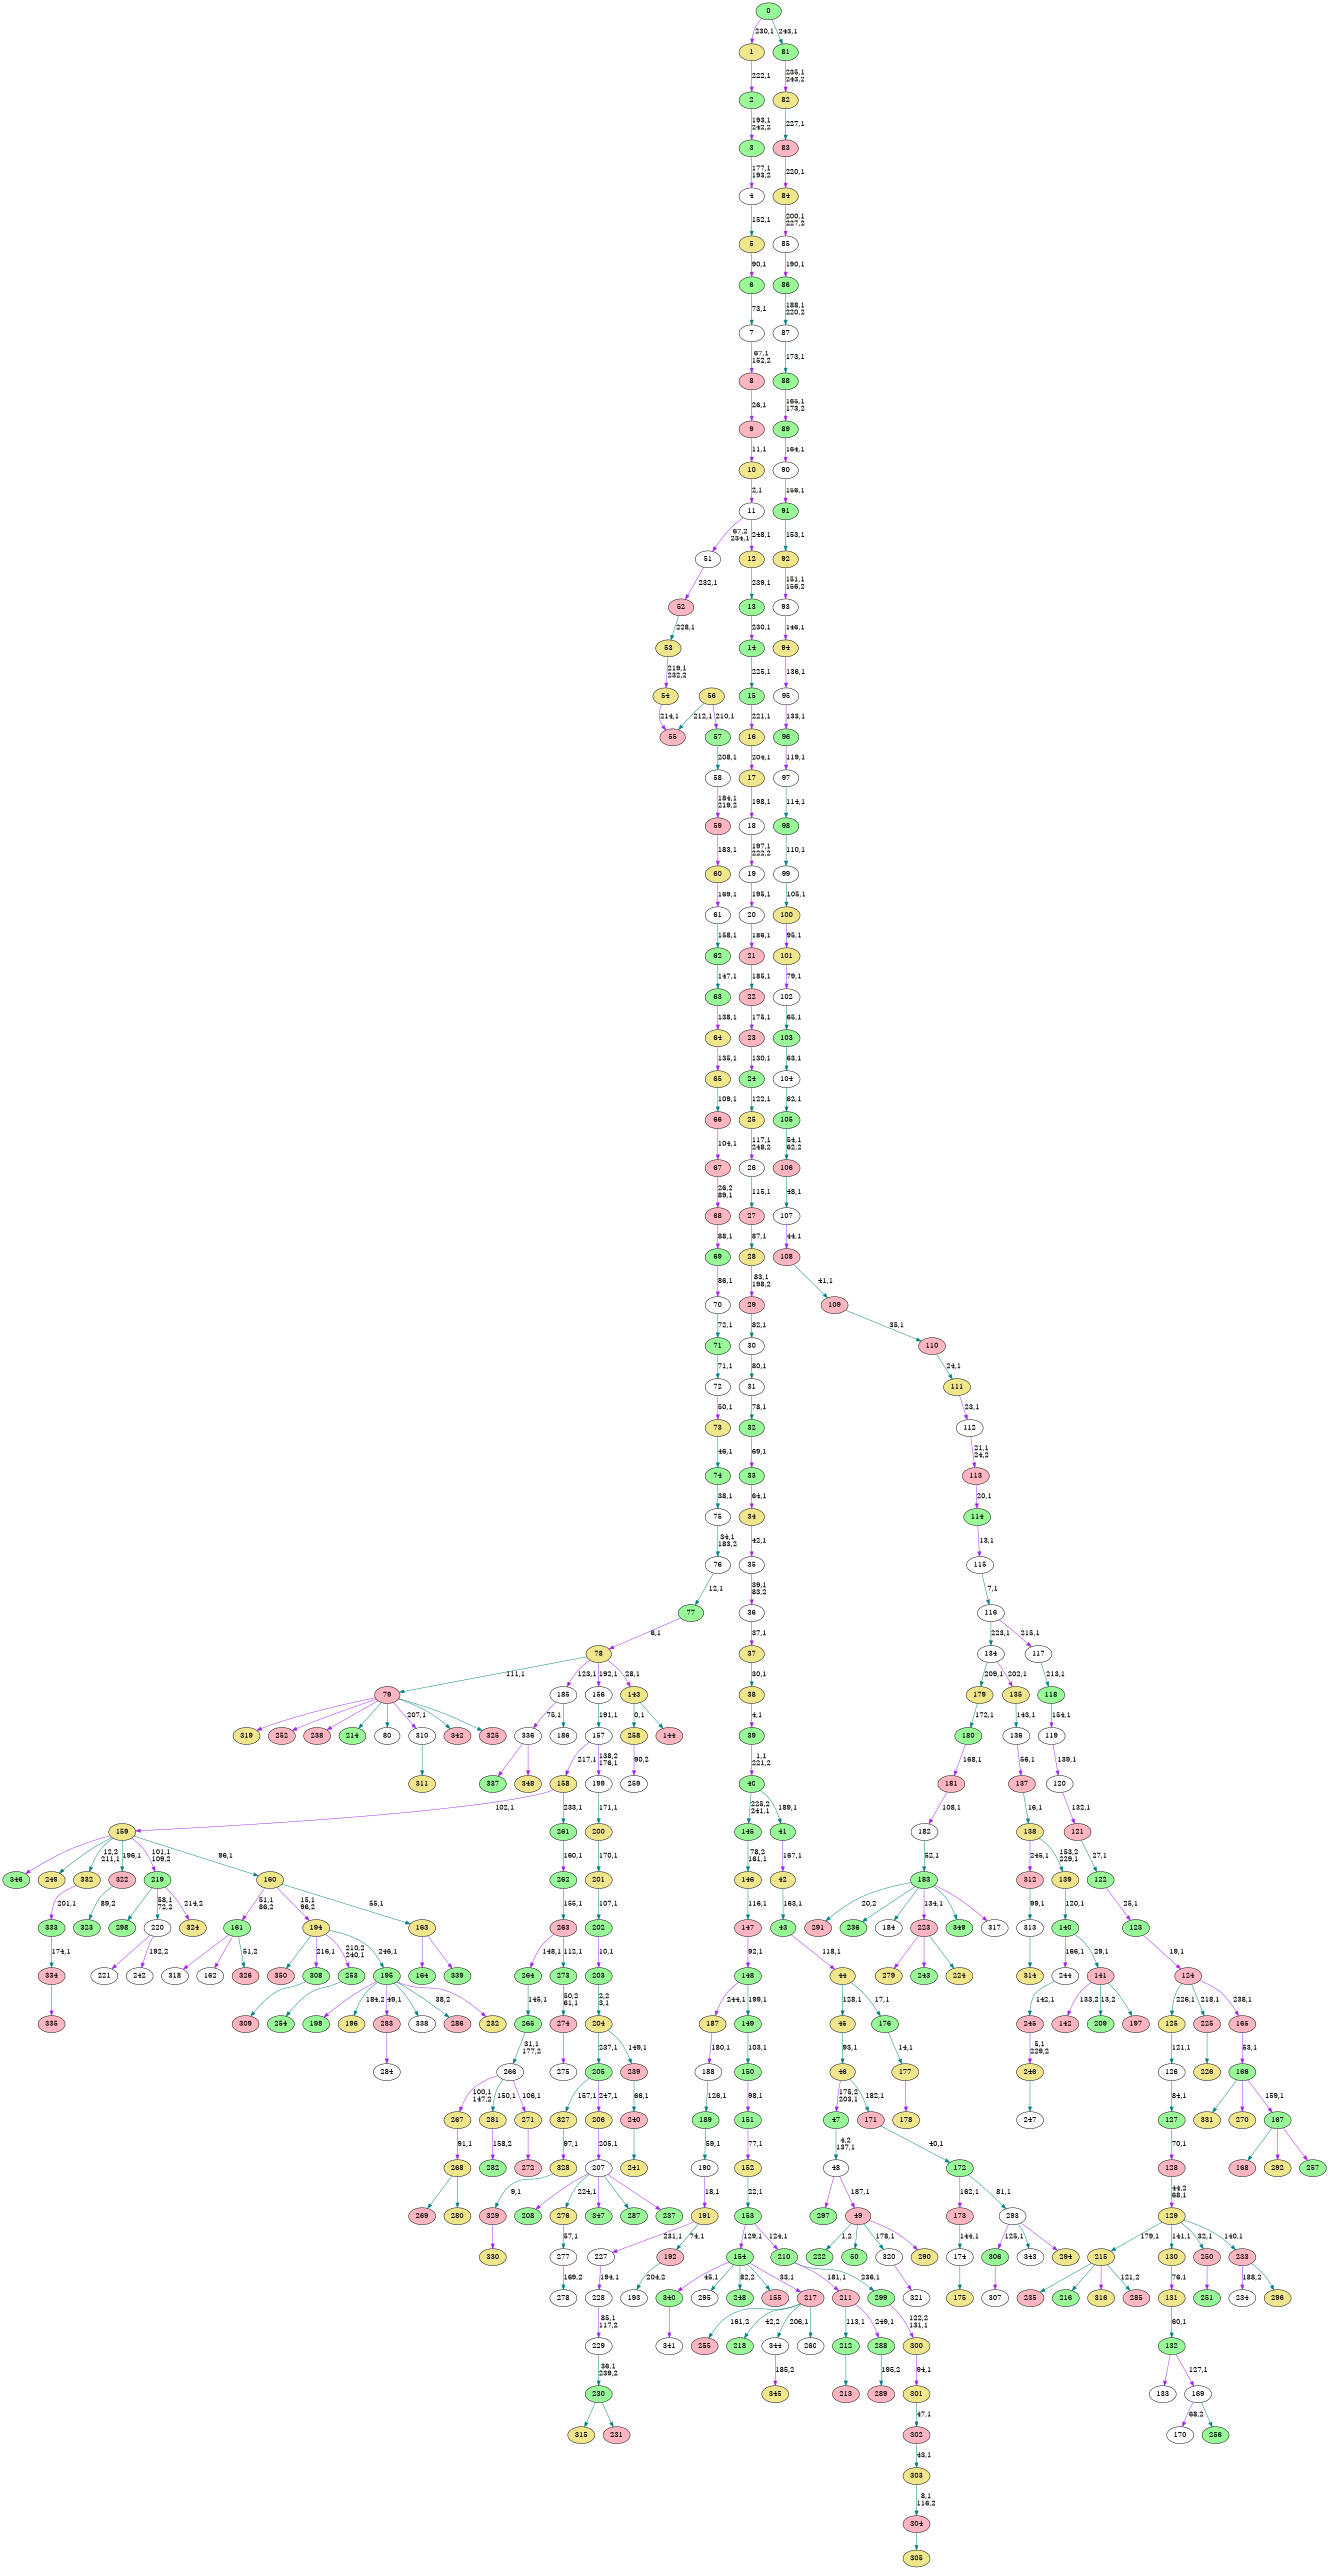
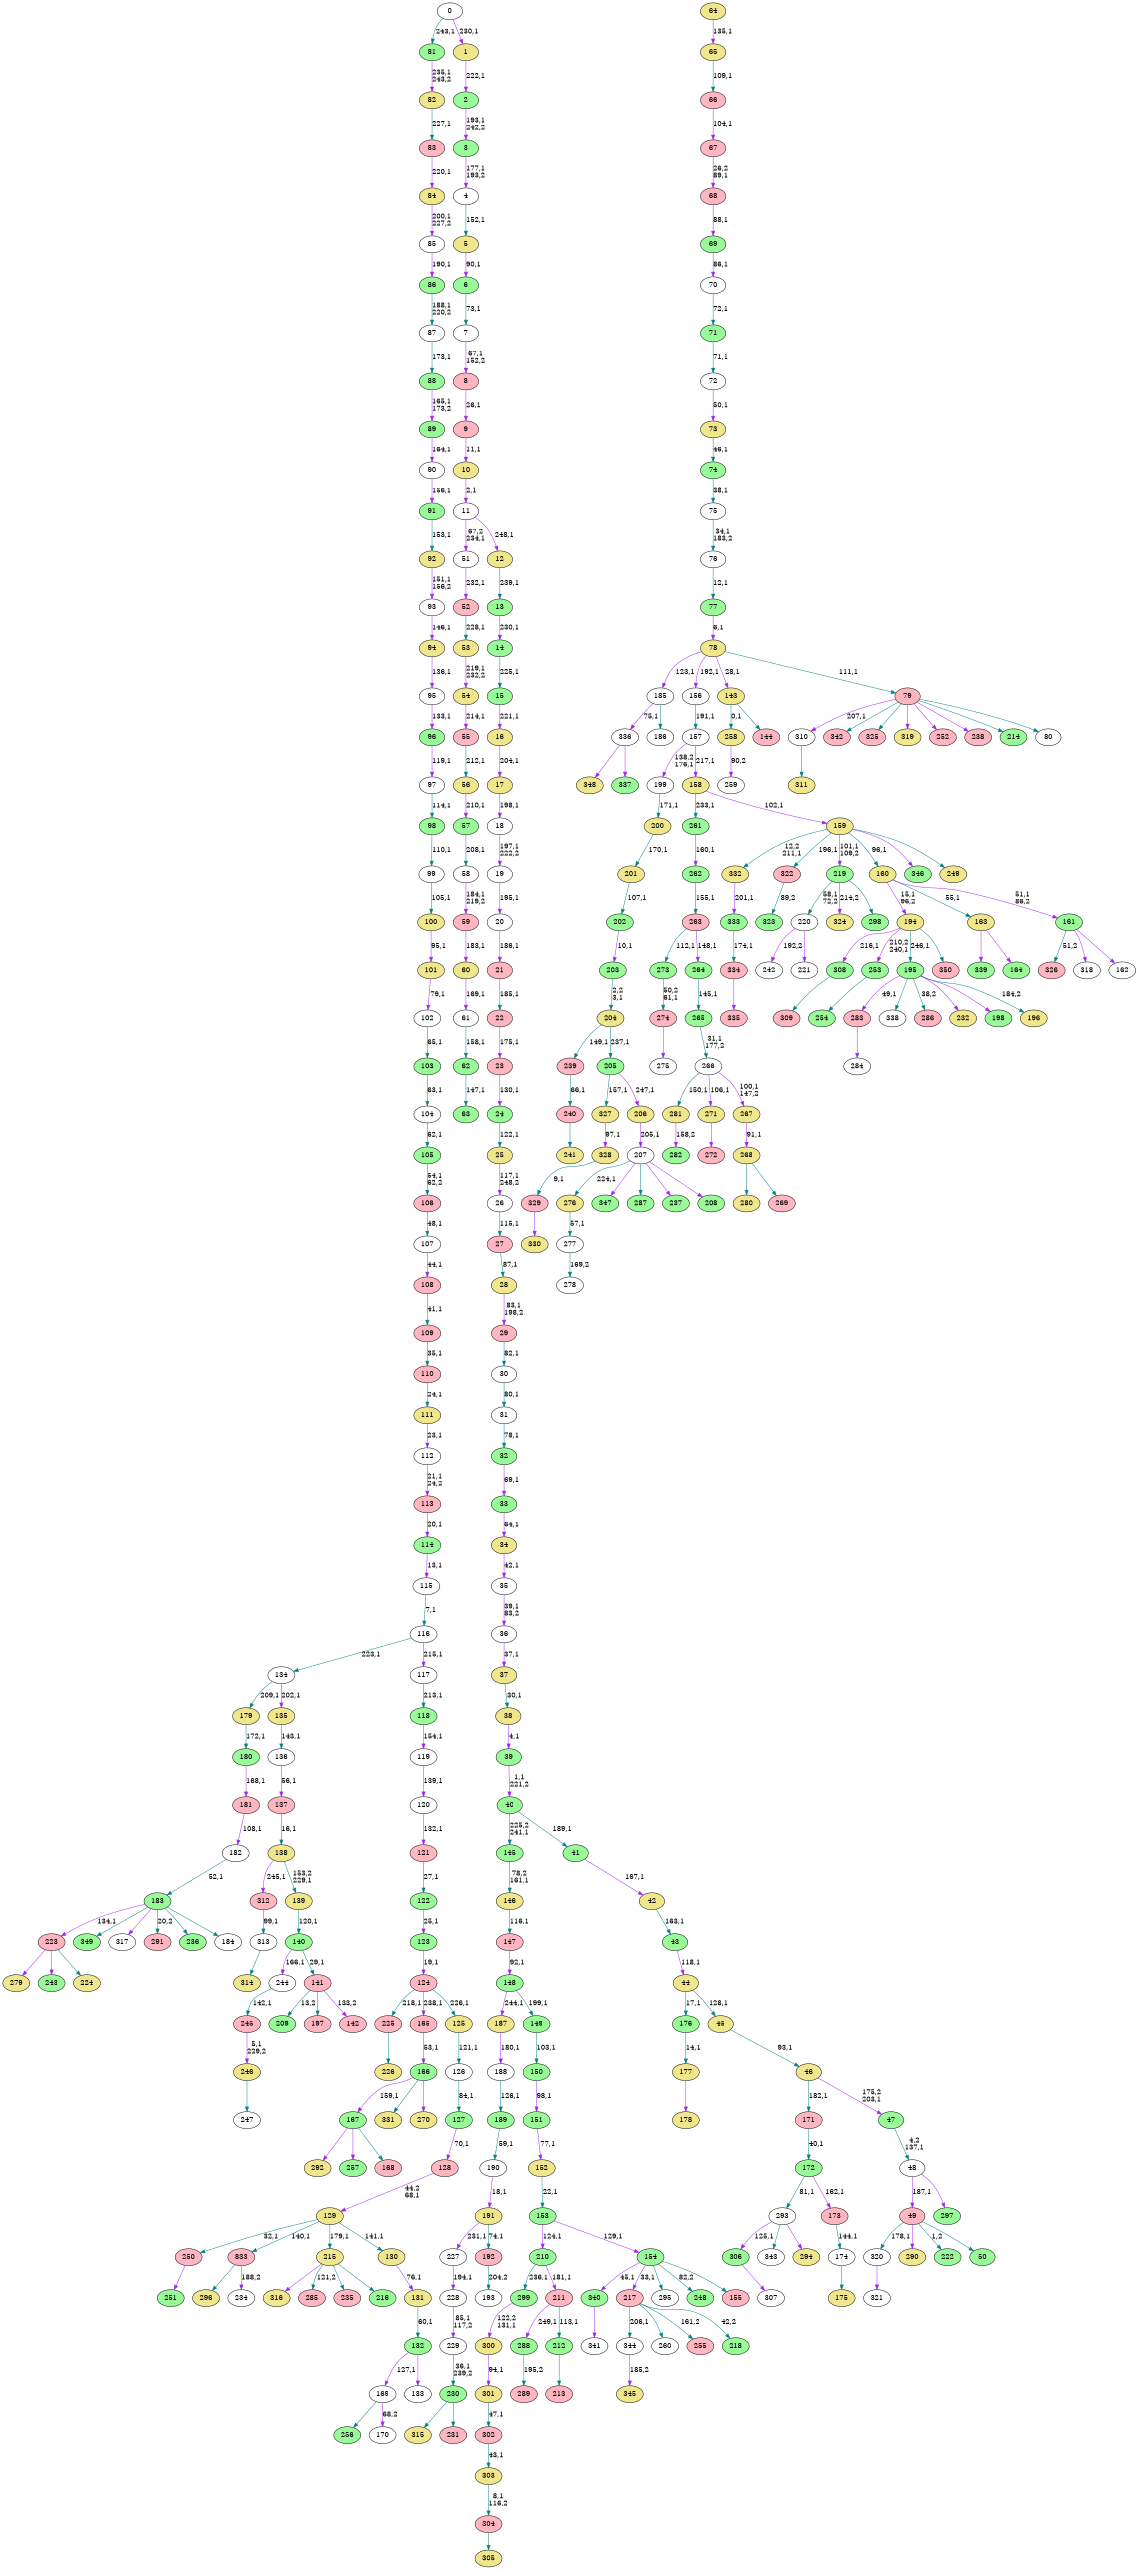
node "0": fillcolor palegreen -> white
edge "56" -> "55": reversed
edge "63" -> "64": removed, label "138,1"
node "233": label "233" -> "833"
